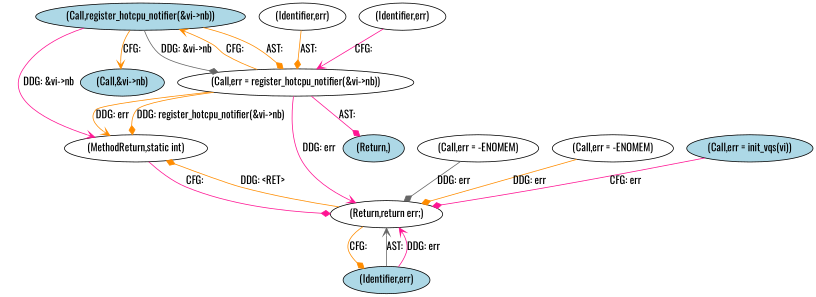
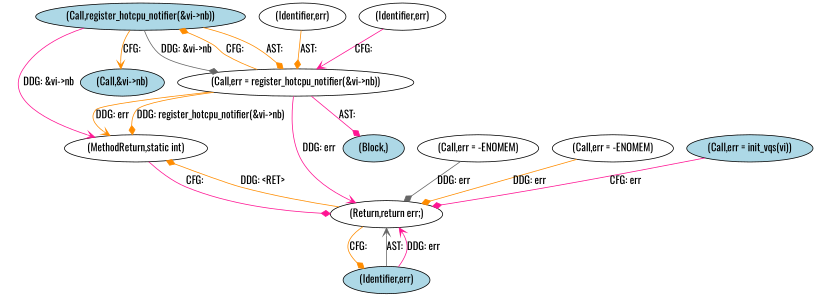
edge "(Call,err = register_hotcpu_notifier(&vi->nb))" -> "(Call,register_hotcpu_notifier(&vi->nb))": arrowhead vee -> diamond
node "(Return,)": label "(Return,)" -> "(Block,)"
